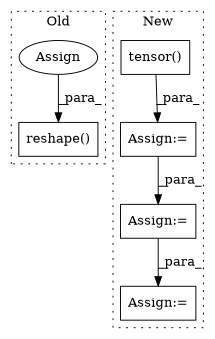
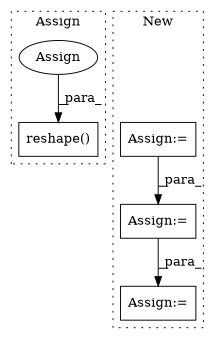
cluster "Old": label "Old" -> "Assign"
node "tensor()": removed
